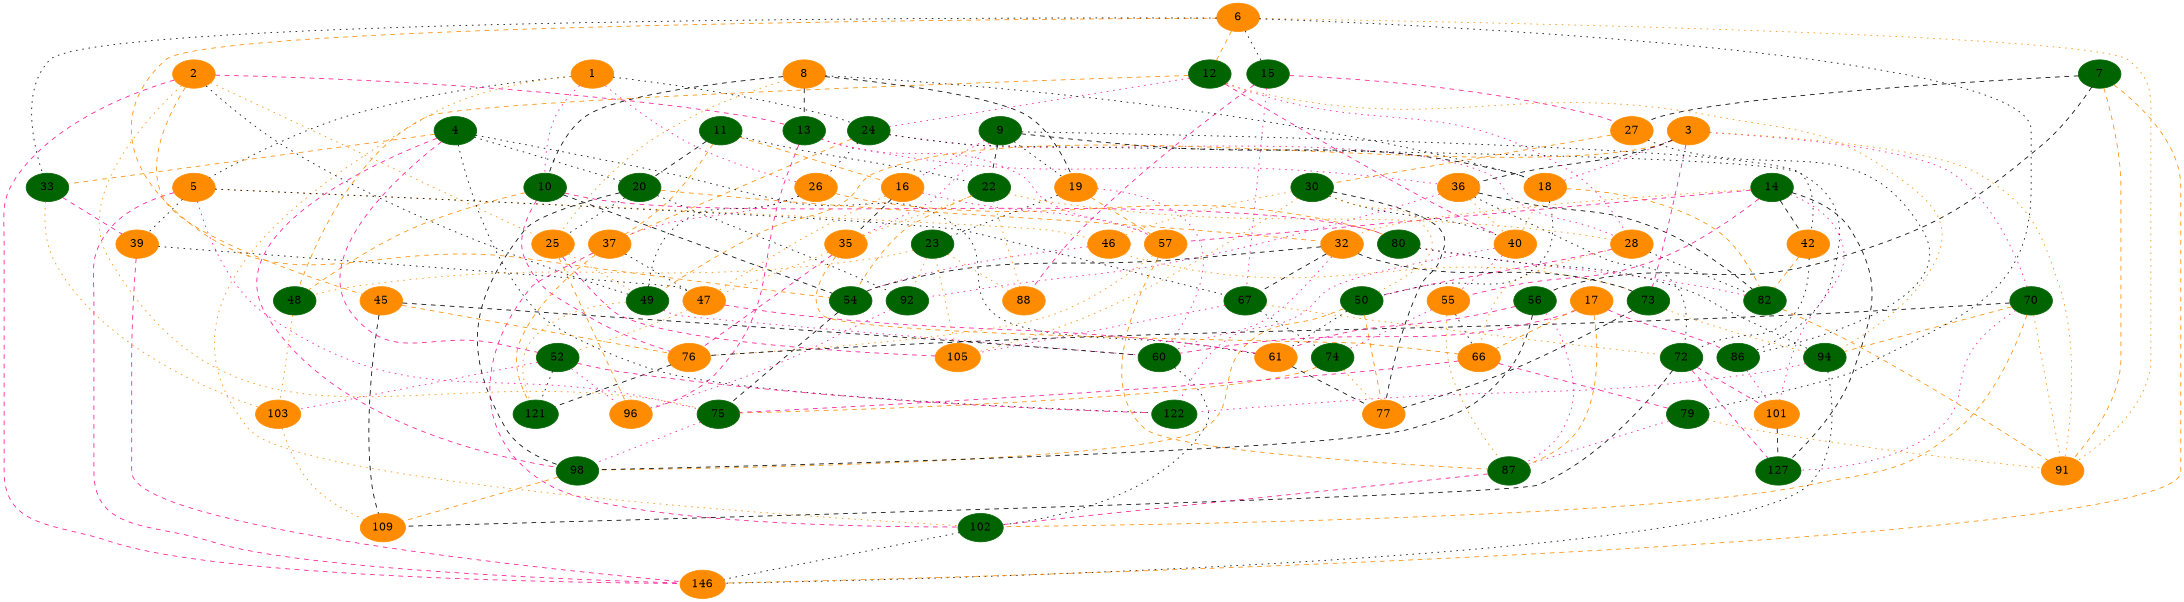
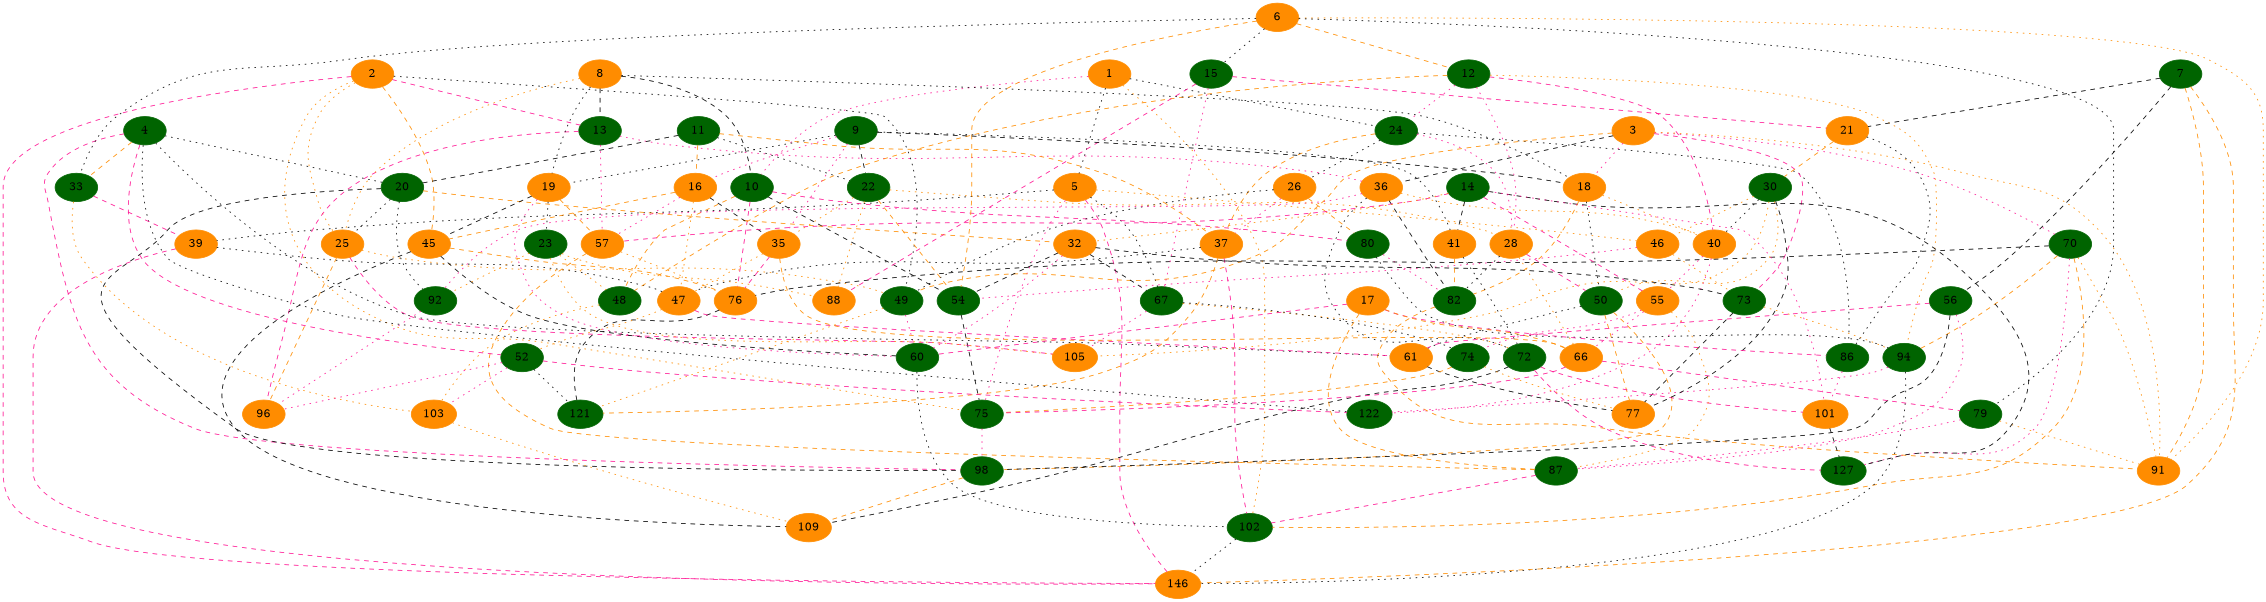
edge "8" -- "19": style dashed -> dotted
node "27": label "27" -> "21"
edge "1" -- "26": removed
edge "19" -- "45": added
edge "16" -- "45": added
node "42": label "42" -> "41"
edge "55" -- "66": color black -> deeppink
